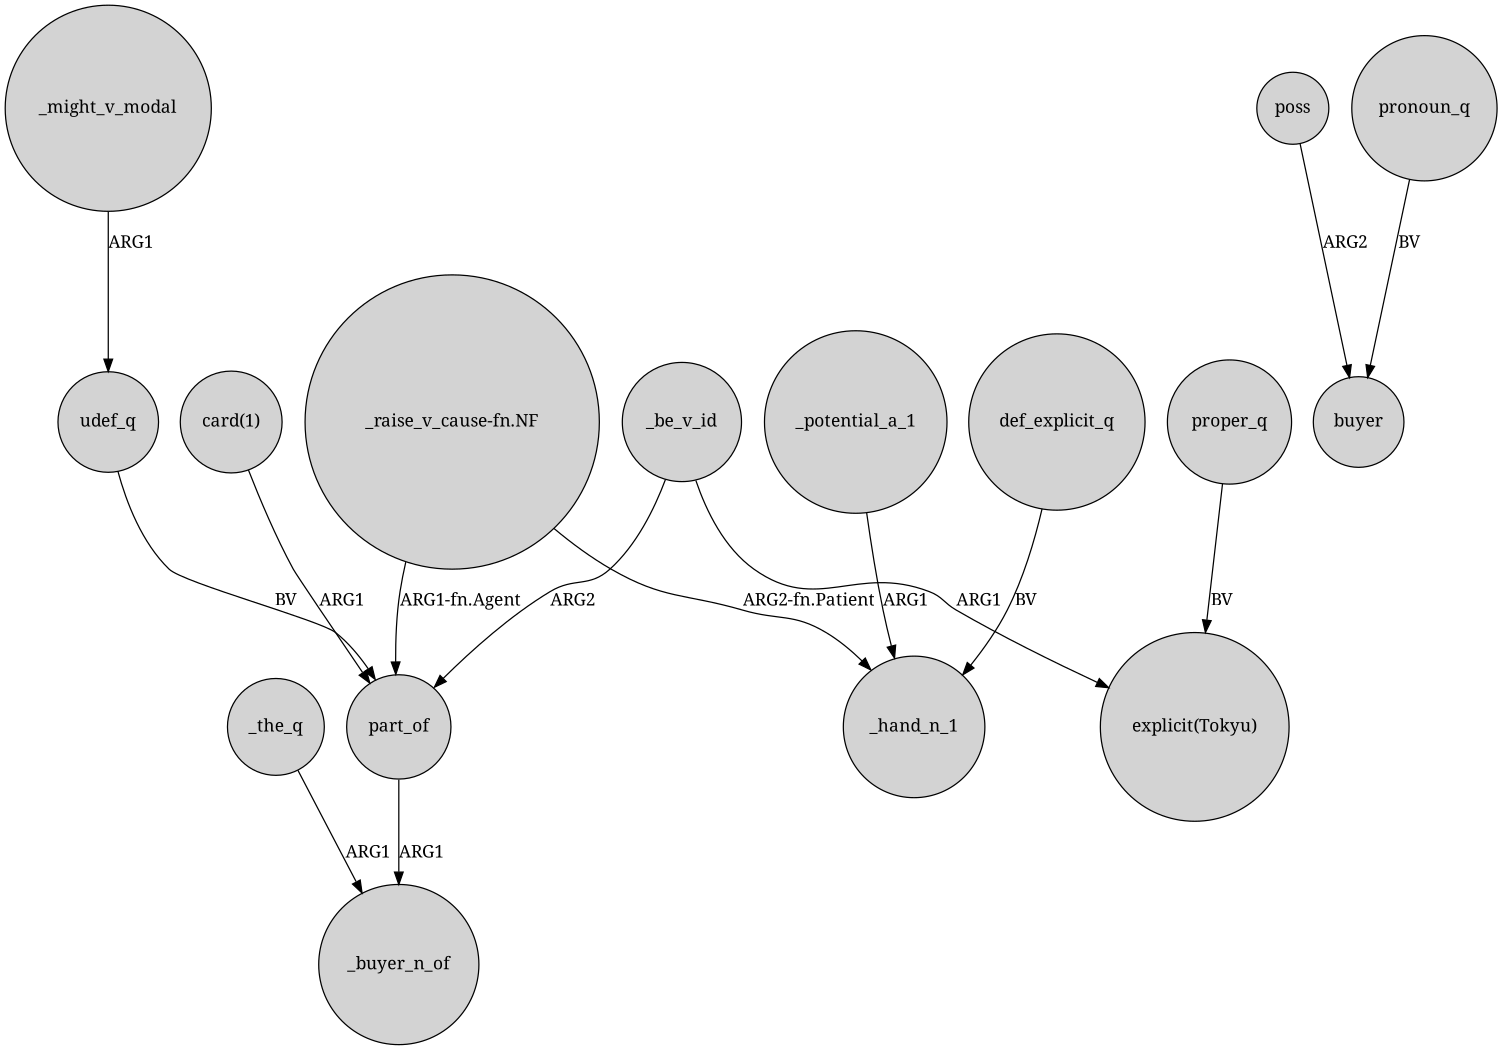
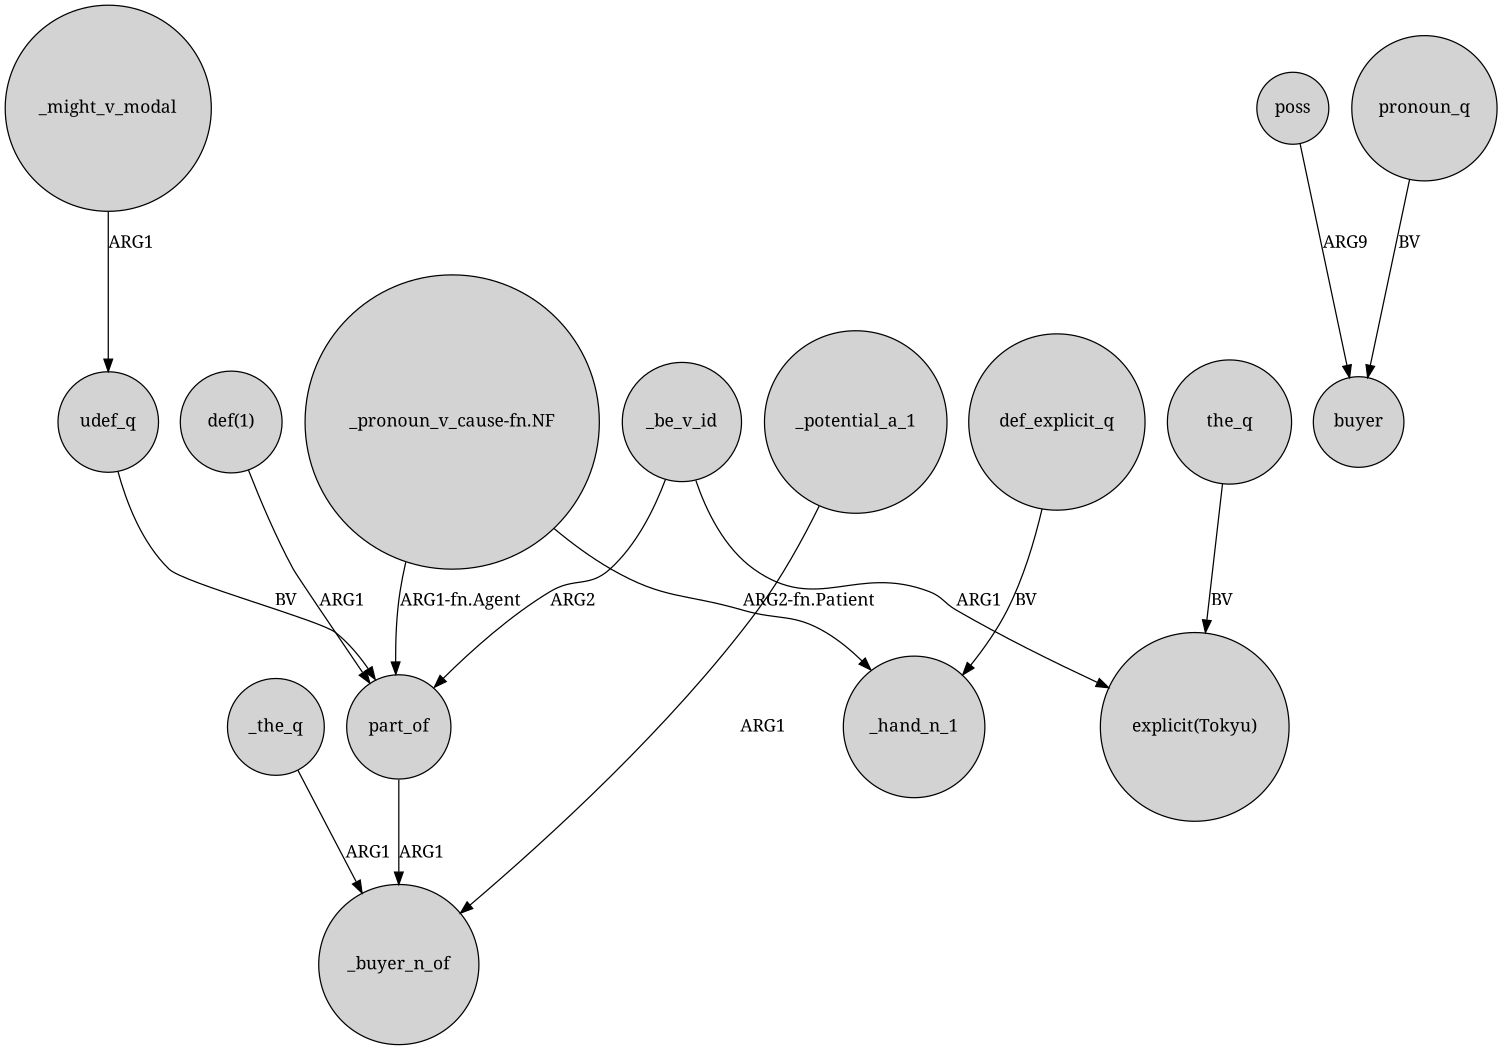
edge "poss" -> "buyer": label "ARG2" -> "ARG9"
node "card(1)": label "card(1)" -> "def(1)"
node "_raise_v_cause-fn.NF": label "_raise_v_cause-fn.NF" -> "_pronoun_v_cause-fn.NF"
node "proper_q": label "proper_q" -> "the_q"
edge "_potential_a_1" -> "_hand_n_1": now "_potential_a_1" -> "_buyer_n_of"
